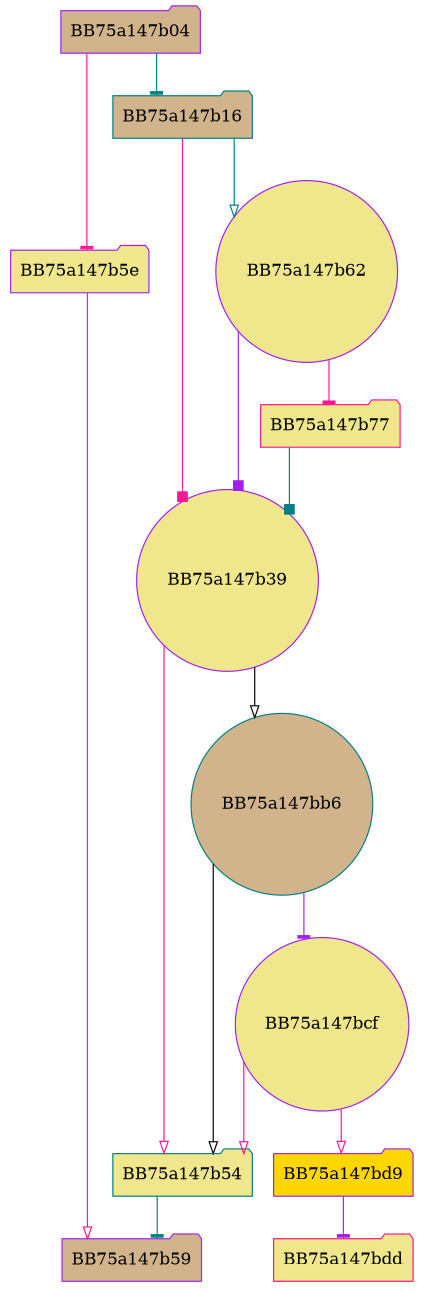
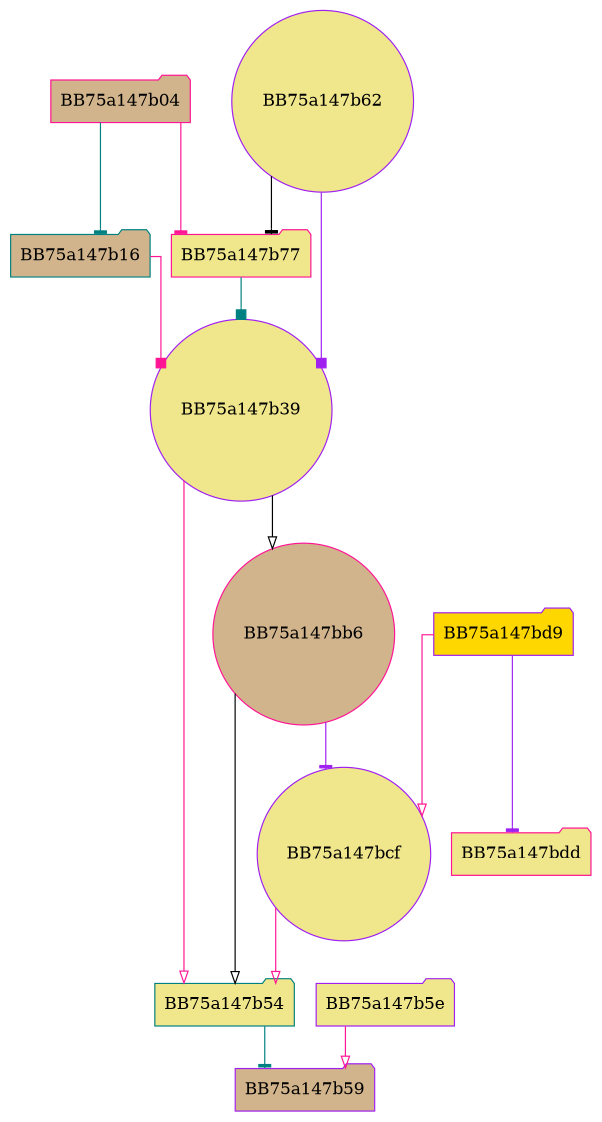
node "BB75a147b04": color purple -> deeppink
edge "BB75a147b04" -> "BB75a147b5e": now "BB75a147b04" -> "BB75a147b77"
edge "BB75a147b16" -> "BB75a147b62": removed
edge "BB75a147b62" -> "BB75a147b77": color deeppink -> black
node "BB75a147bb6": color teal -> deeppink
edge "BB75a147bcf" -> "BB75a147bd9": reversed
